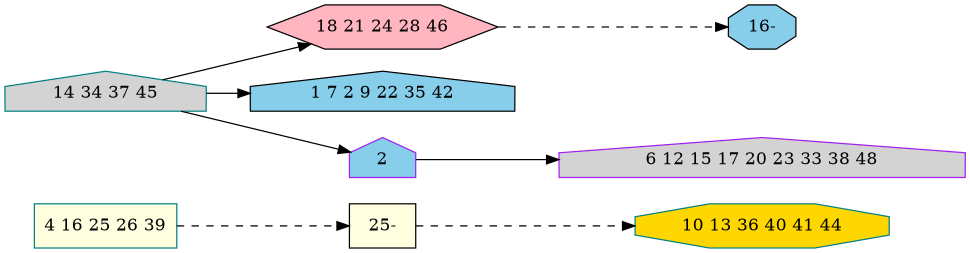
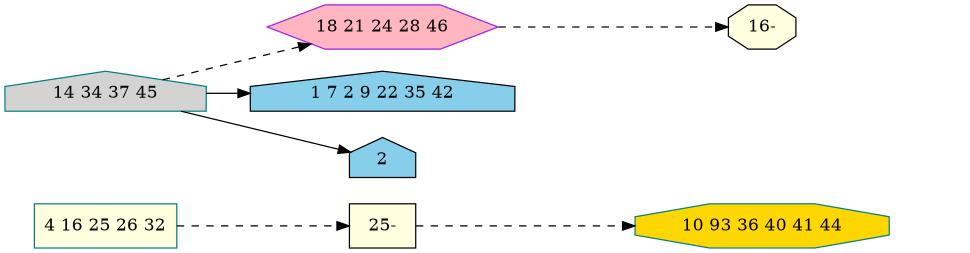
node "18 21 24 28 46": color black -> purple
node "16-": fillcolor skyblue -> lightyellow
edge "14 34 37 45" -> "18 21 24 28 46": style solid -> dashed
node "2": color purple -> black
node "6 12 15 17 20 23 33 38 48": removed
node "4 16 25 26 39": label "4 16 25 26 39" -> "4 16 25 26 32"
node "10 13 36 40 41 44": label "10 13 36 40 41 44" -> "10 93 36 40 41 44"
